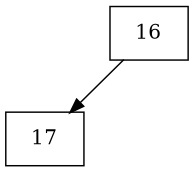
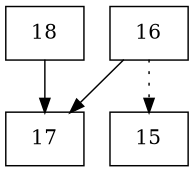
node "18": added
node "15": added
